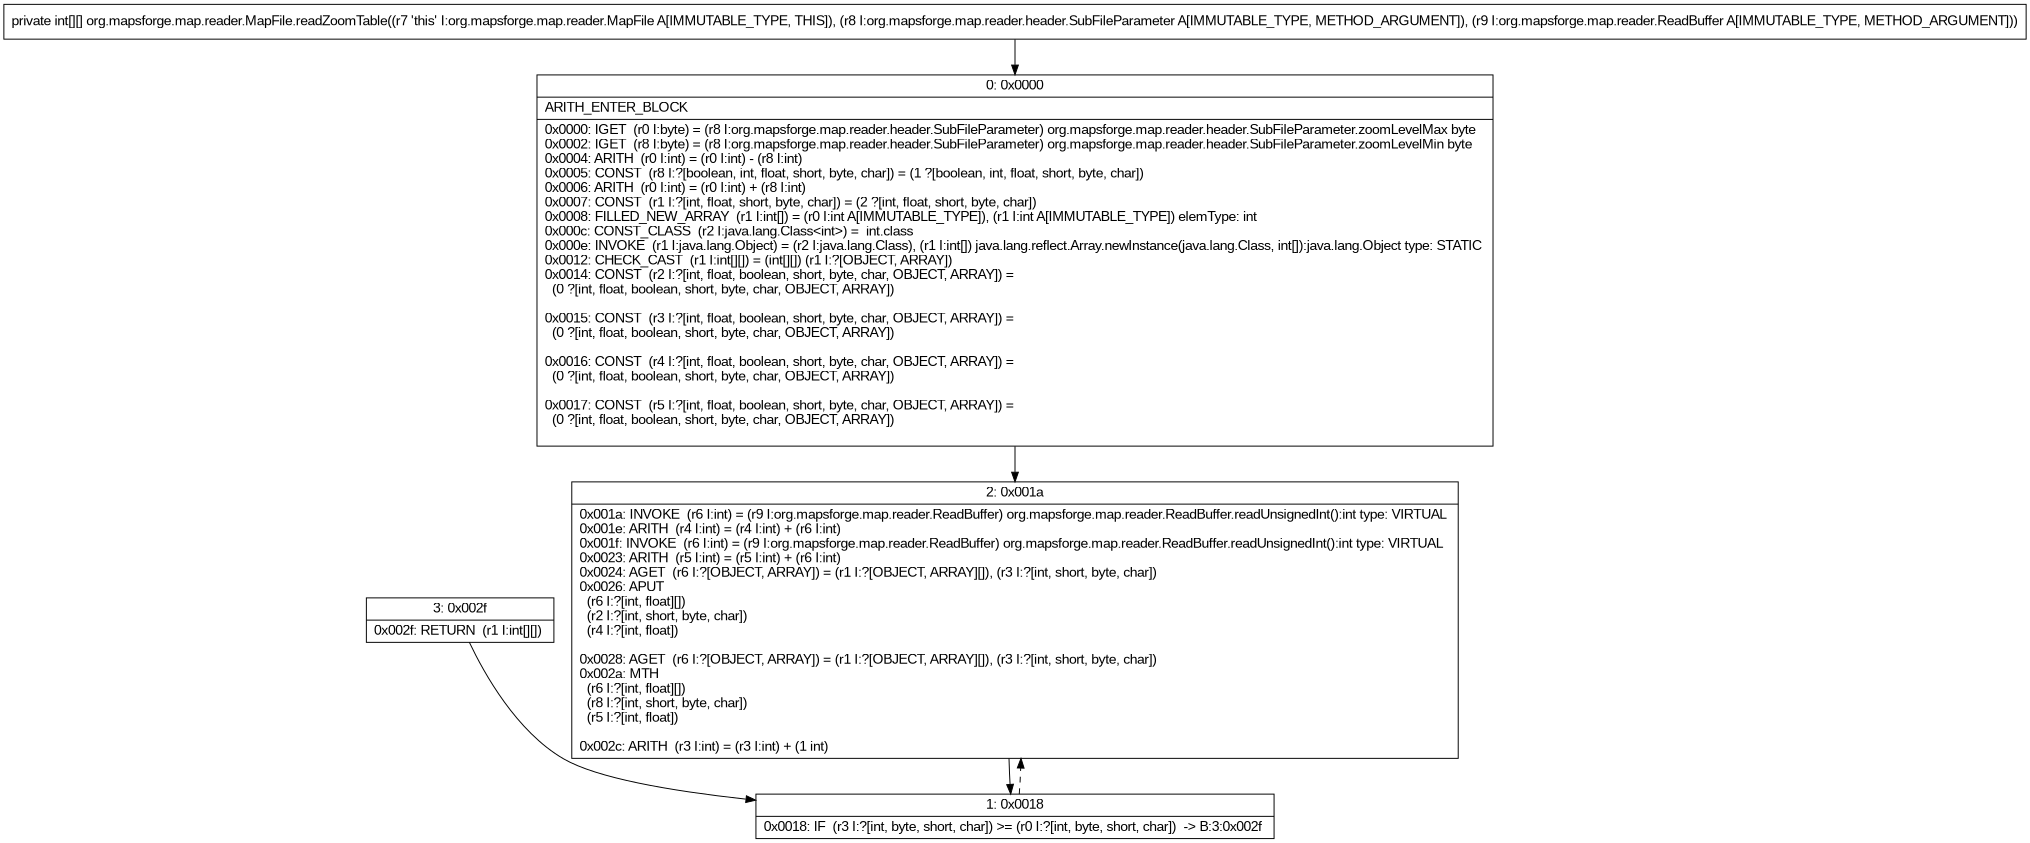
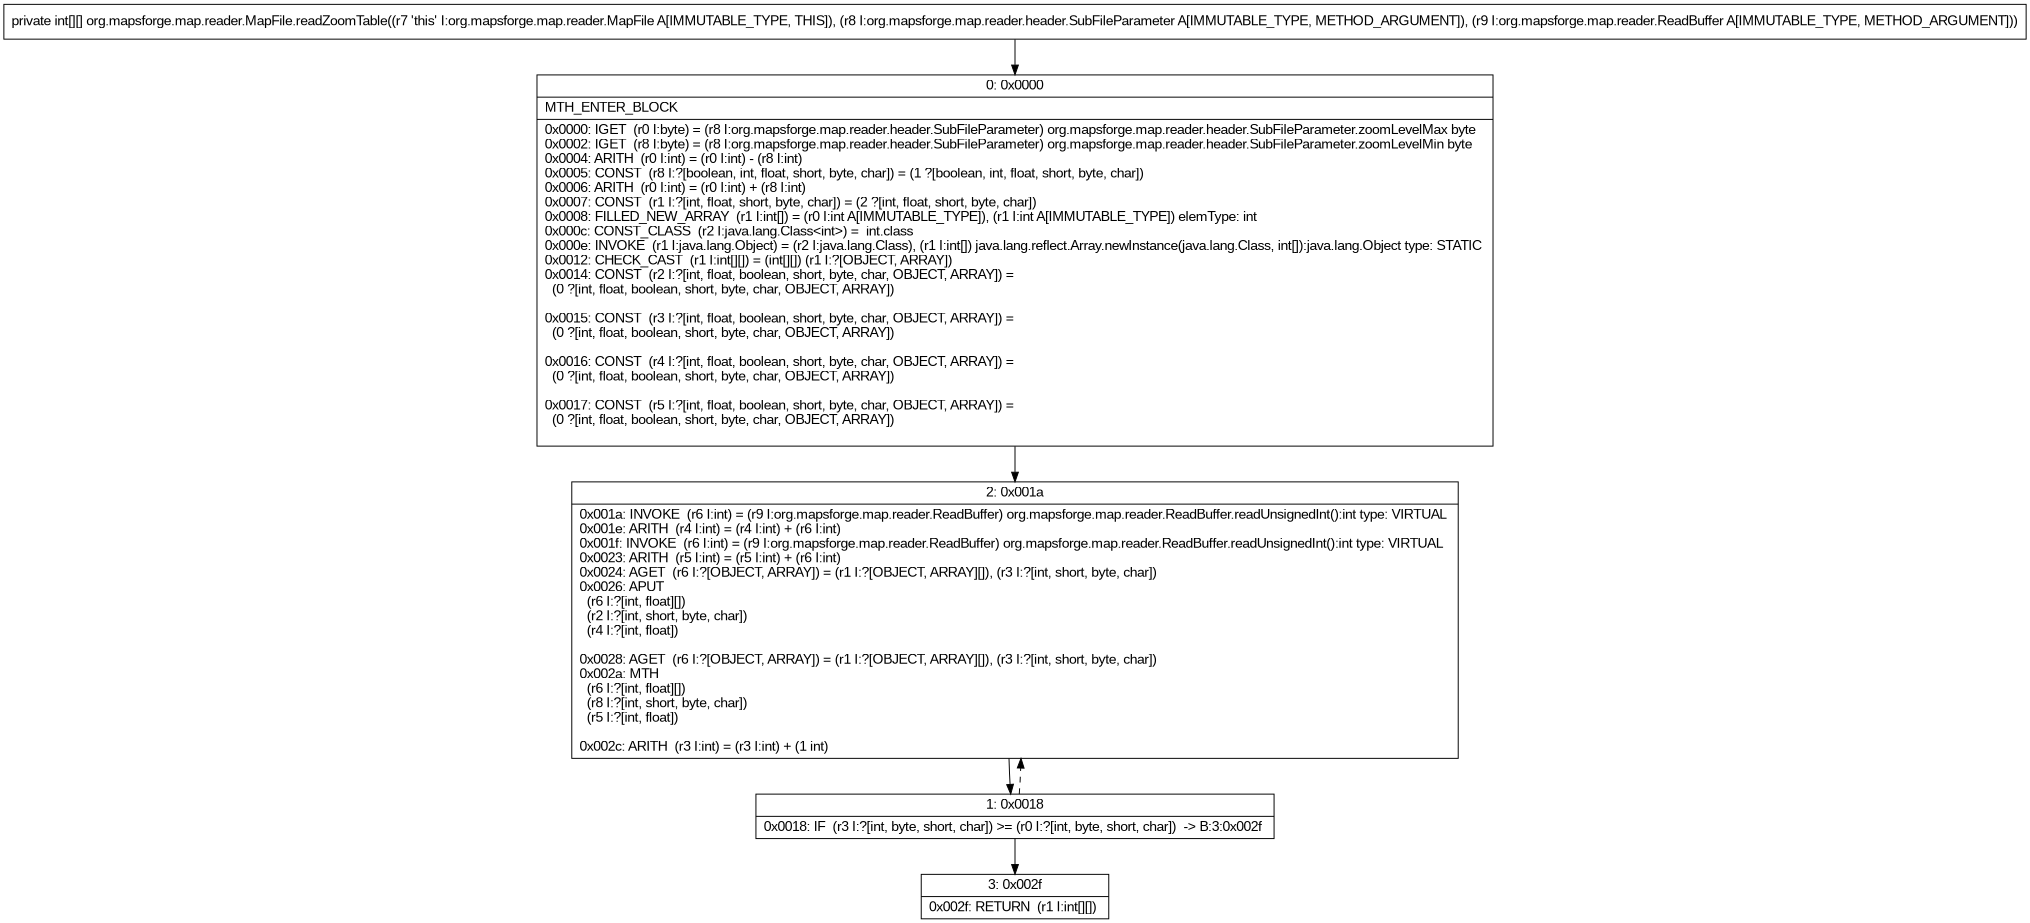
node "0: 0x0000": text "ARITH_ENTER_BLOCK" -> "MTH_ENTER_BLOCK"
edge "3: 0x002f" -> "1: 0x0018": reversed
